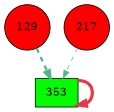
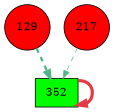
node "353": label "353" -> "352"
